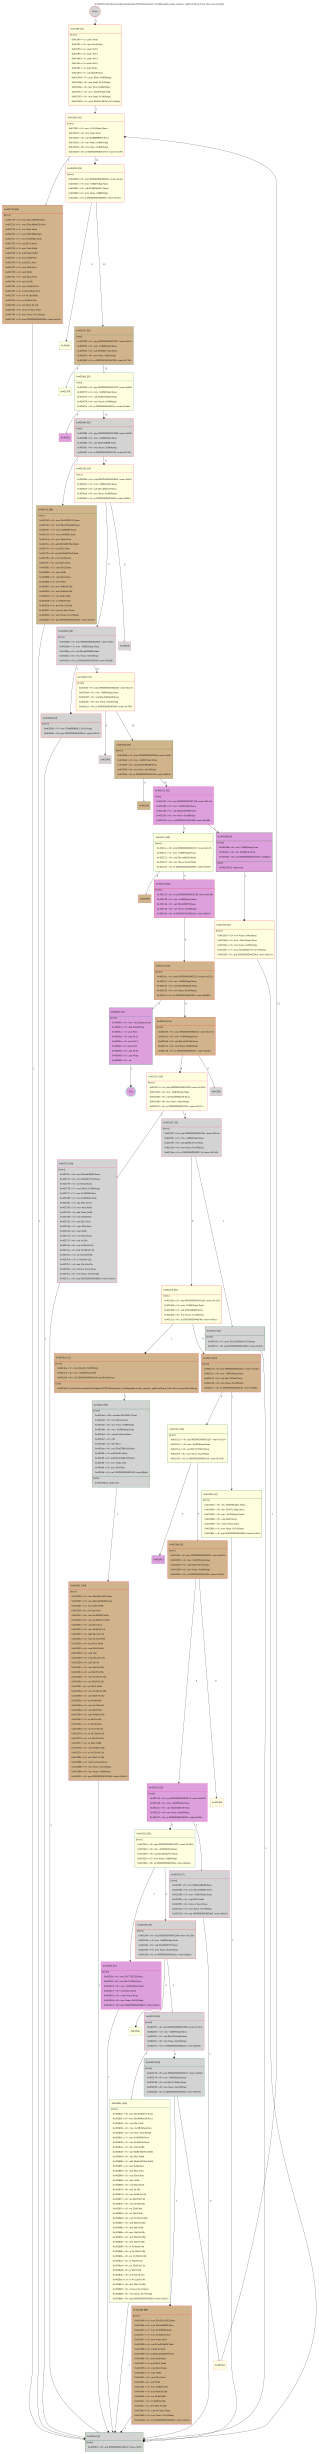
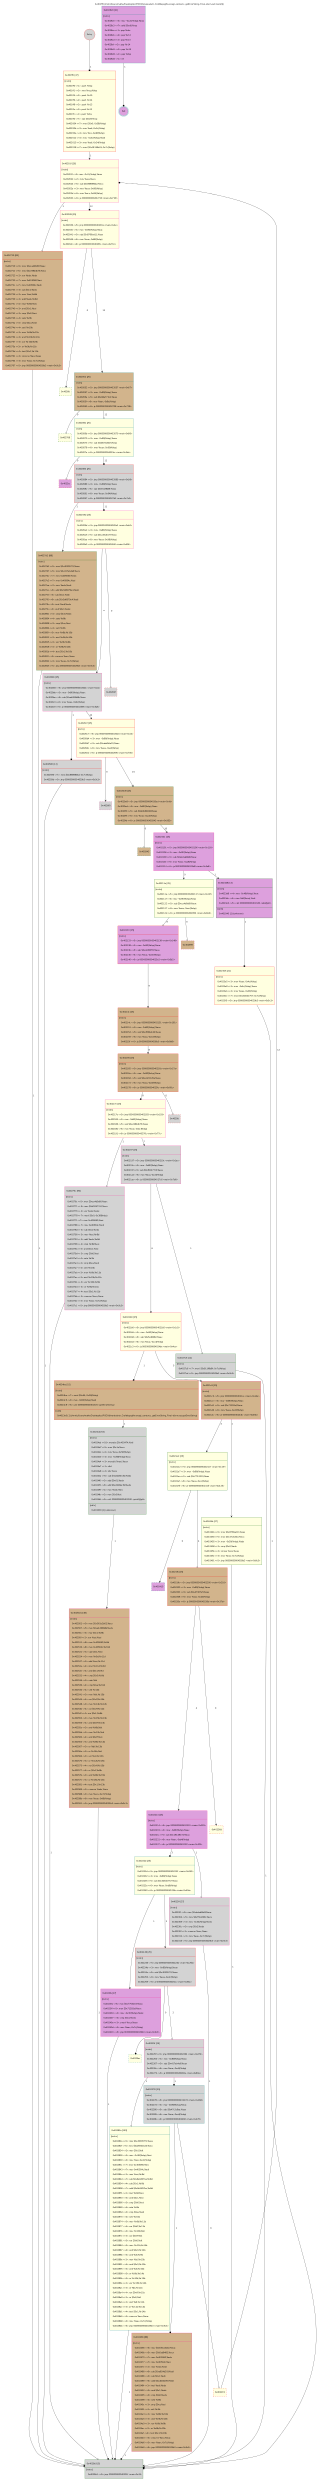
edge "0x40214c [25]" -> "0x4028c0 [21]": removed, label "1"
